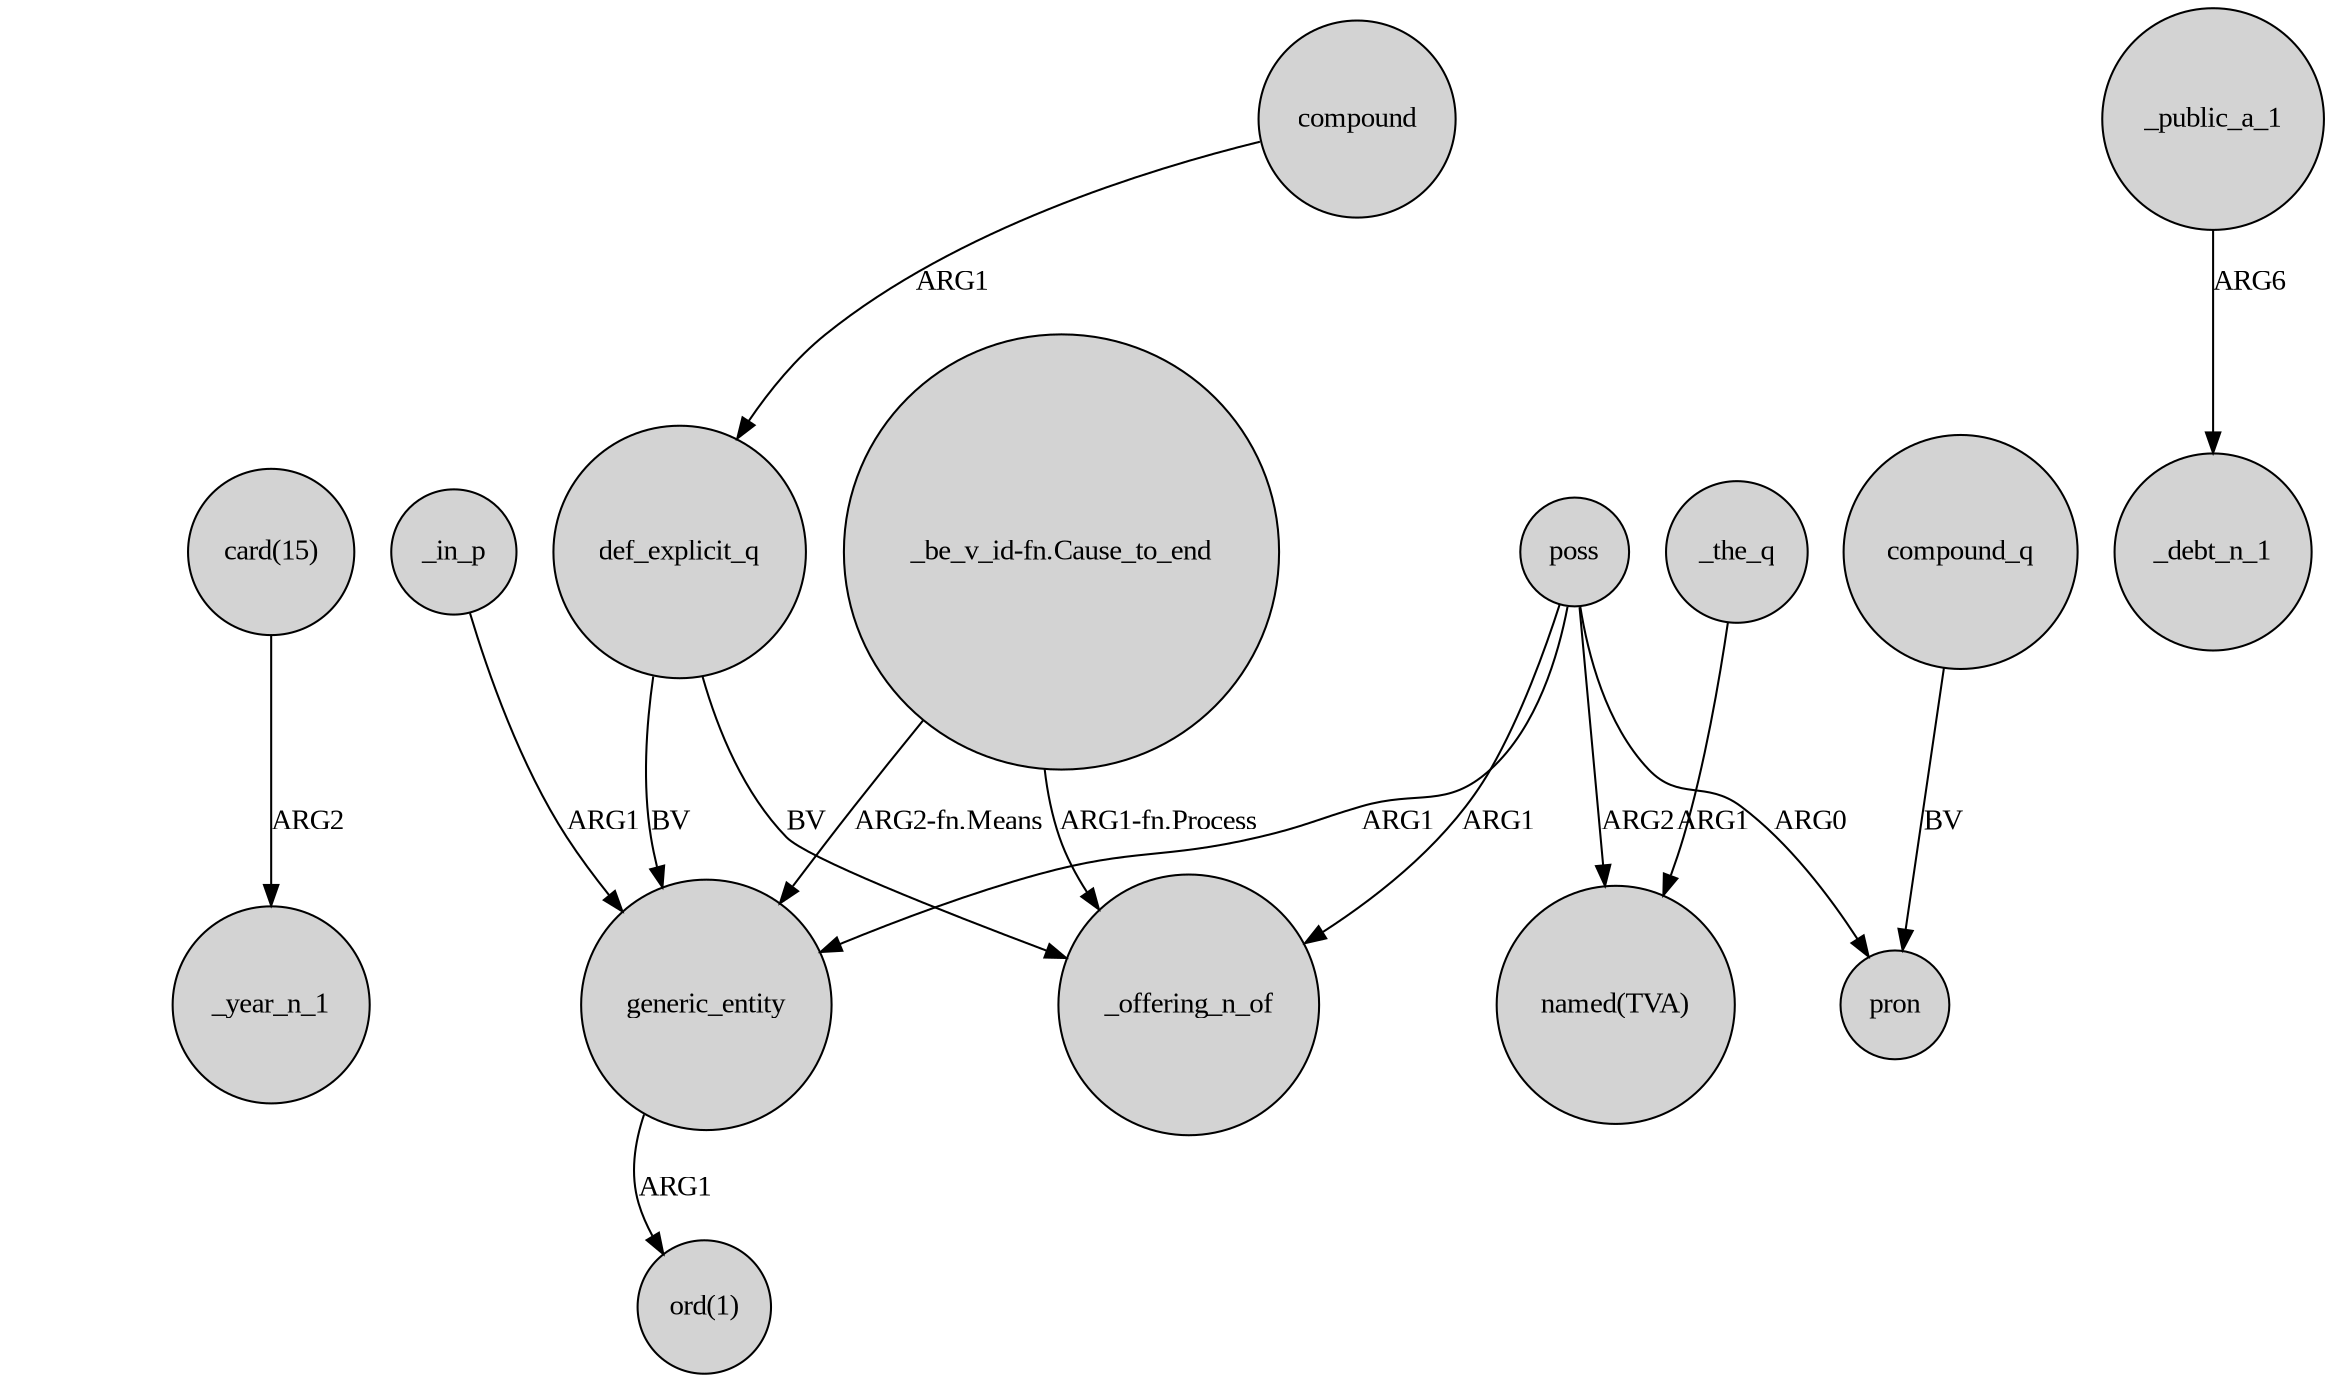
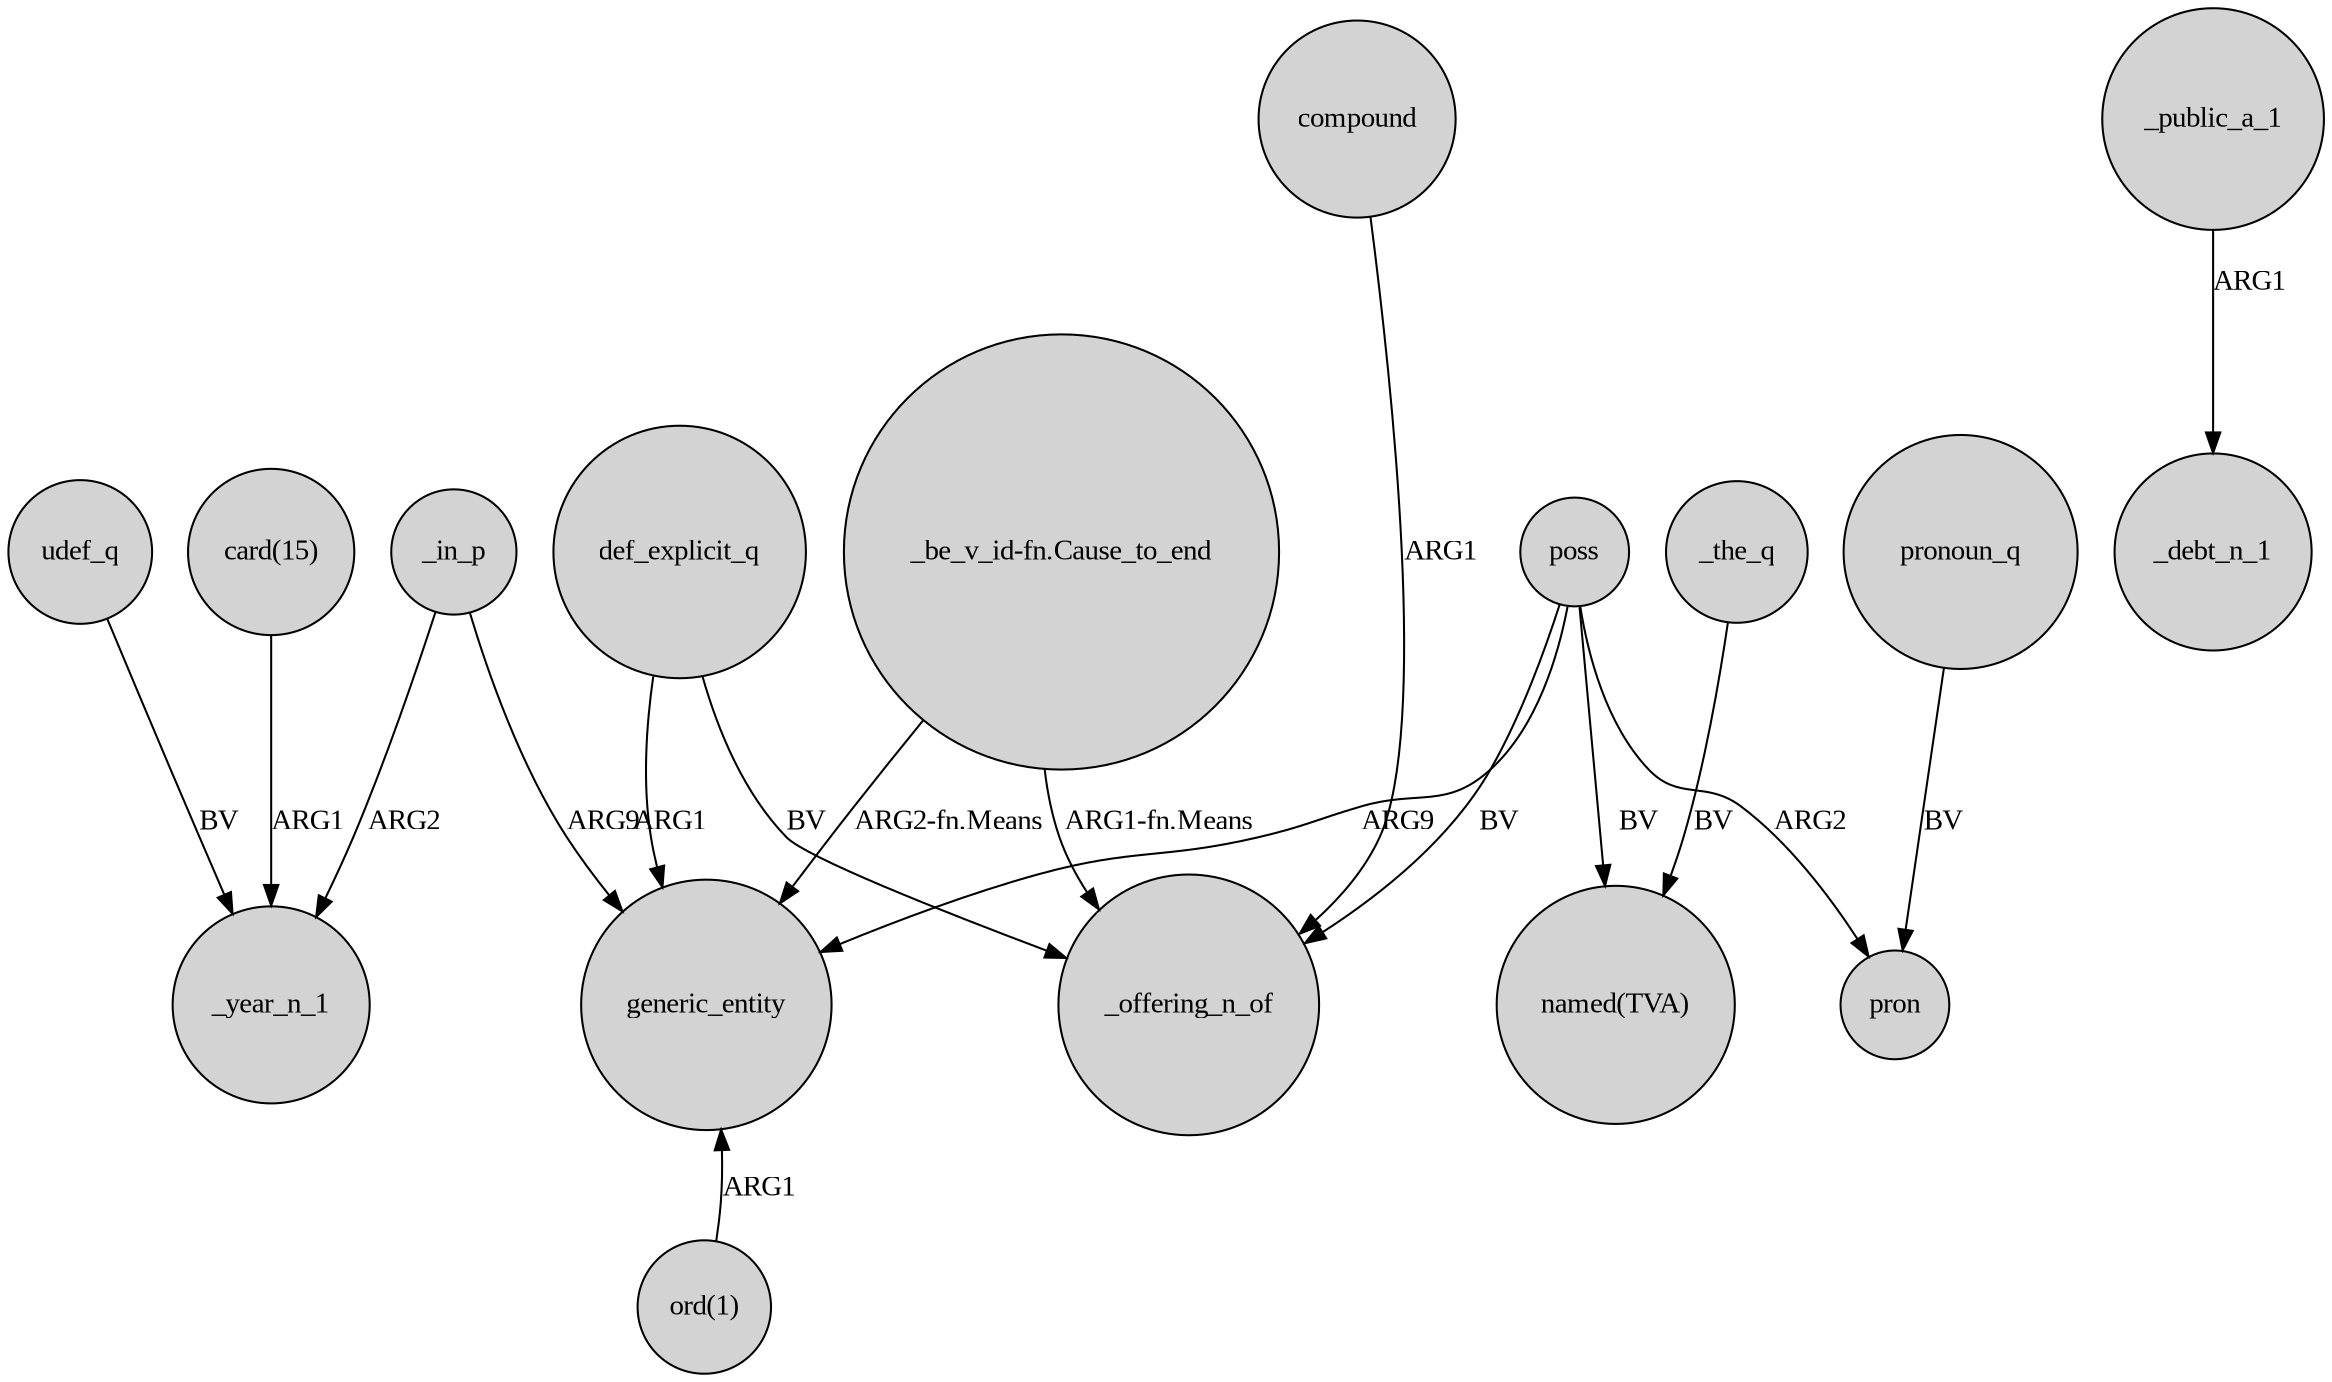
edge "compound" -> "def_explicit_q": now "compound" -> "_offering_n_of"
edge "_public_a_1" -> "_debt_n_1": label "ARG6" -> "ARG1"
node "udef_q": added
node "compound_q": label "compound_q" -> "pronoun_q"
edge "_in_p" -> "_year_n_1": added, label "ARG2"
edge "card(15)" -> "_year_n_1": label "ARG2" -> "ARG1"
edge "_in_p" -> "generic_entity": label "ARG1" -> "ARG9"
edge "def_explicit_q" -> "generic_entity": label "BV" -> "ARG1"
edge "_be_v_id-fn.Cause_to_end" -> "_offering_n_of": label "ARG1-fn.Process" -> "ARG1-fn.Means"
edge "poss" -> "generic_entity": label "ARG1" -> "ARG9"
edge "poss" -> "_offering_n_of": label "ARG1" -> "BV"
edge "poss" -> "named(TVA)": label "ARG2" -> "BV"
edge "_the_q" -> "named(TVA)": label "ARG1" -> "BV"
edge "poss" -> "pron": label "ARG0" -> "ARG2"
edge "generic_entity" -> "ord(1)": reversed
